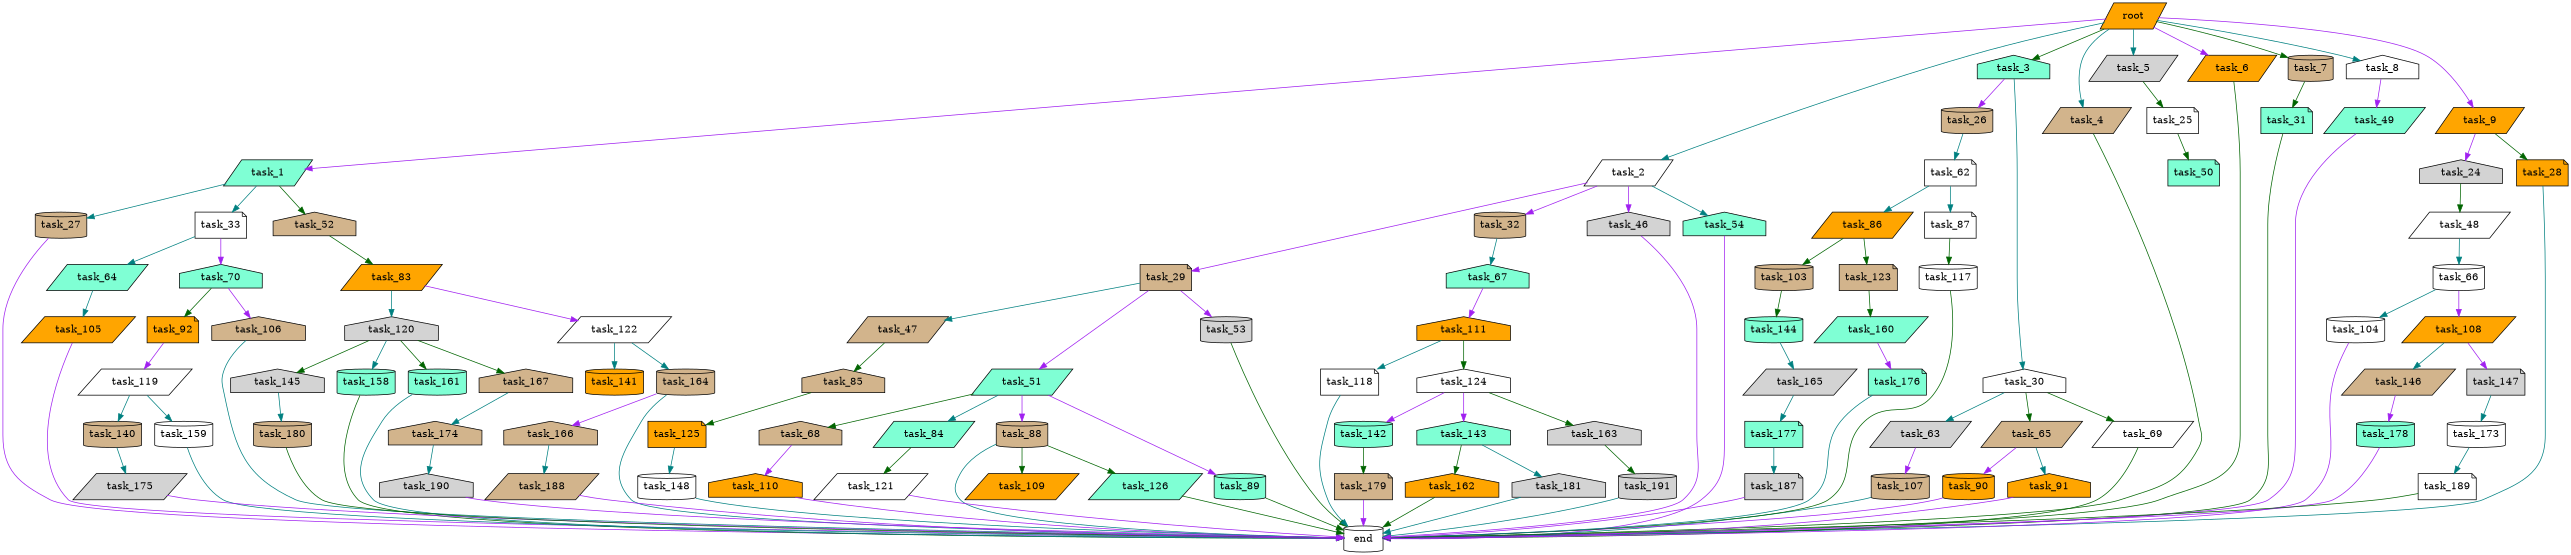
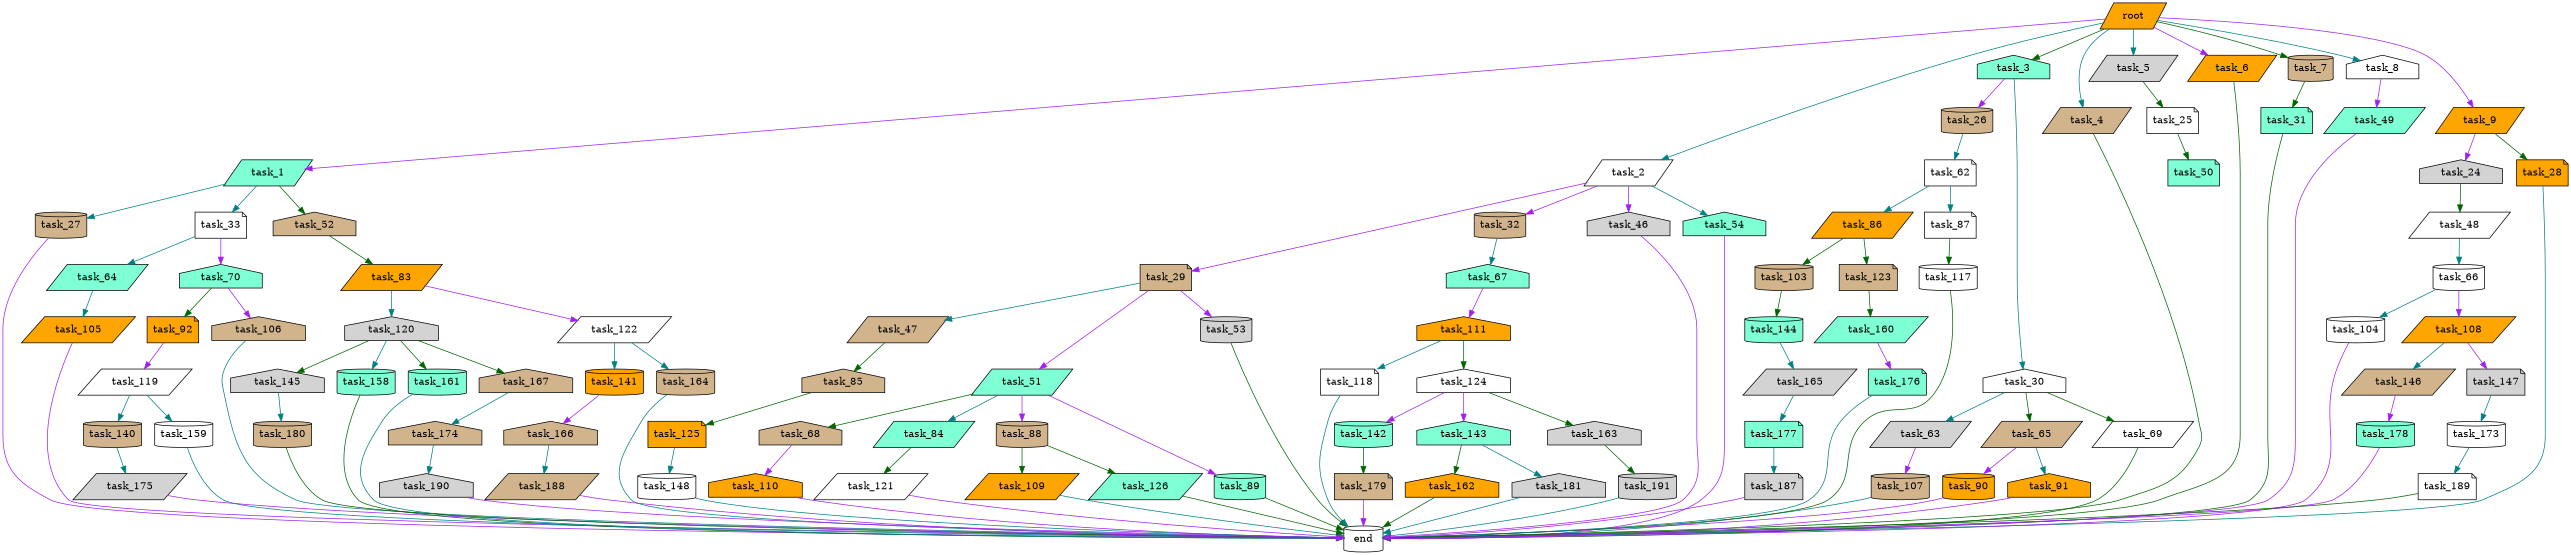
edge "task_164" -> "task_166": now "task_141" -> "task_166"
edge "task_88" -> "end": now "task_109" -> "end"
